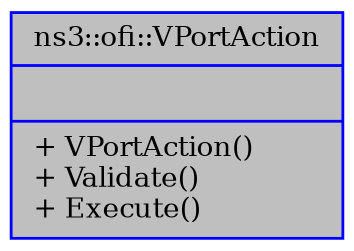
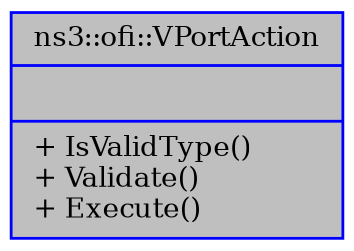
node "ns3::ofi::VPortAction": text "+ VPortAction()" -> "+ IsValidType()"
